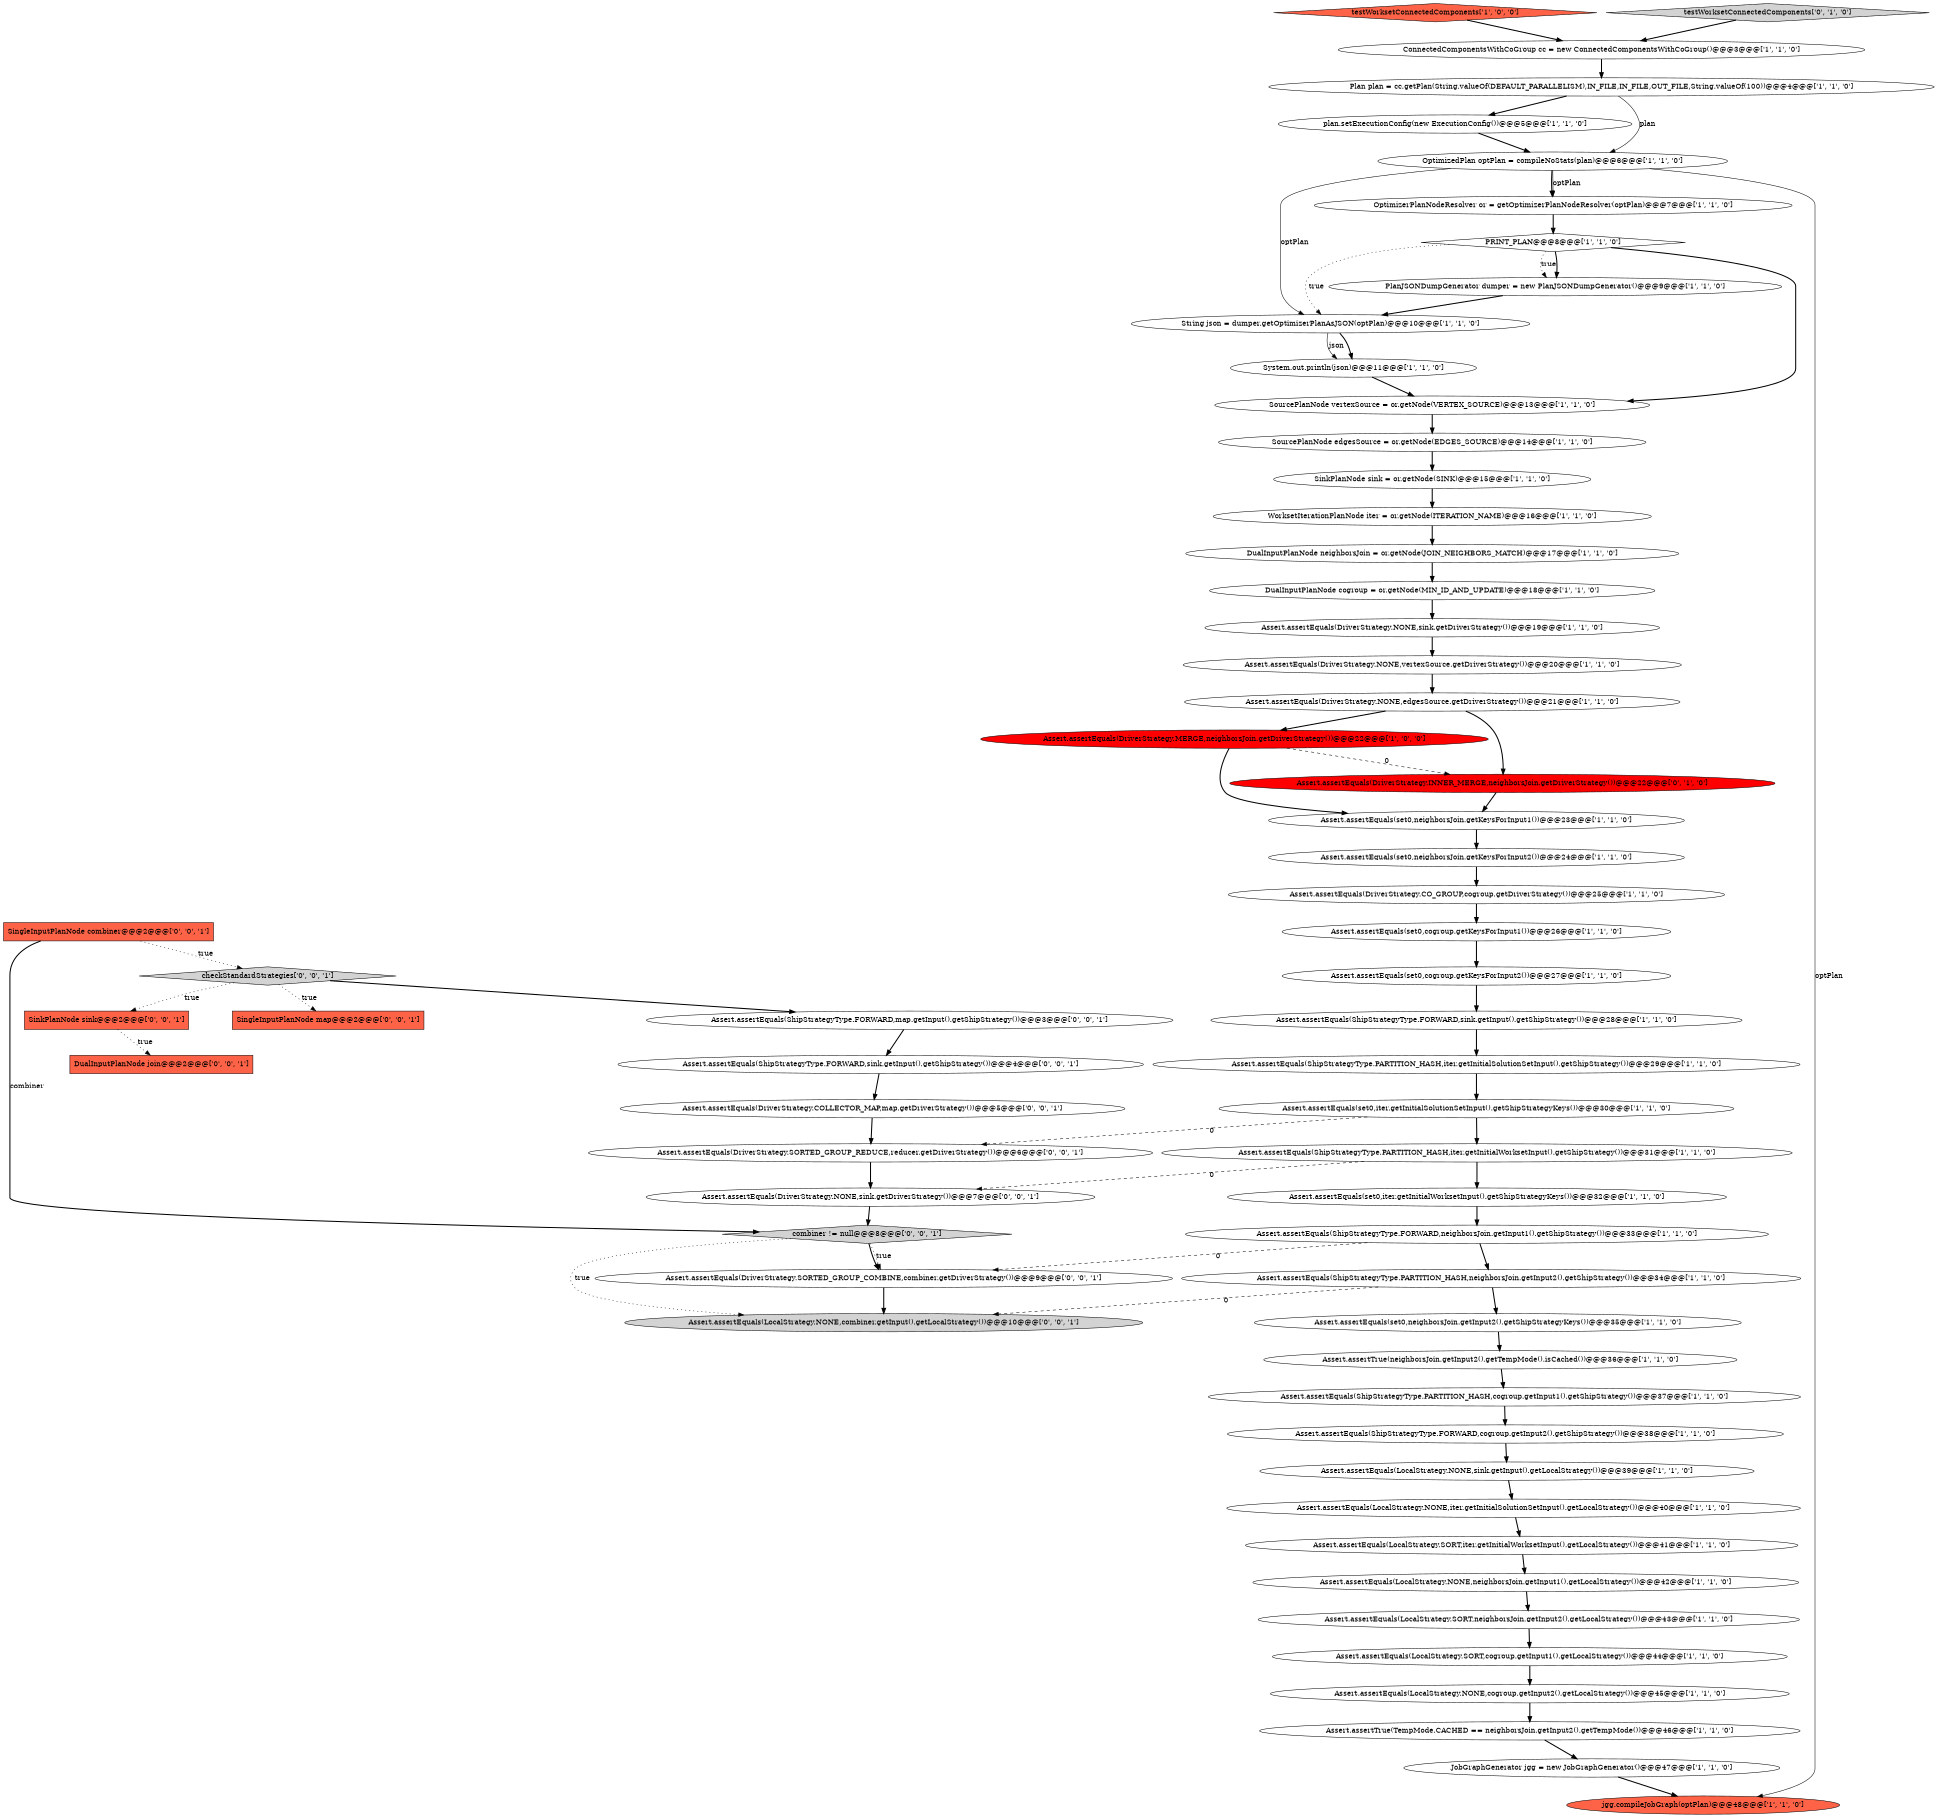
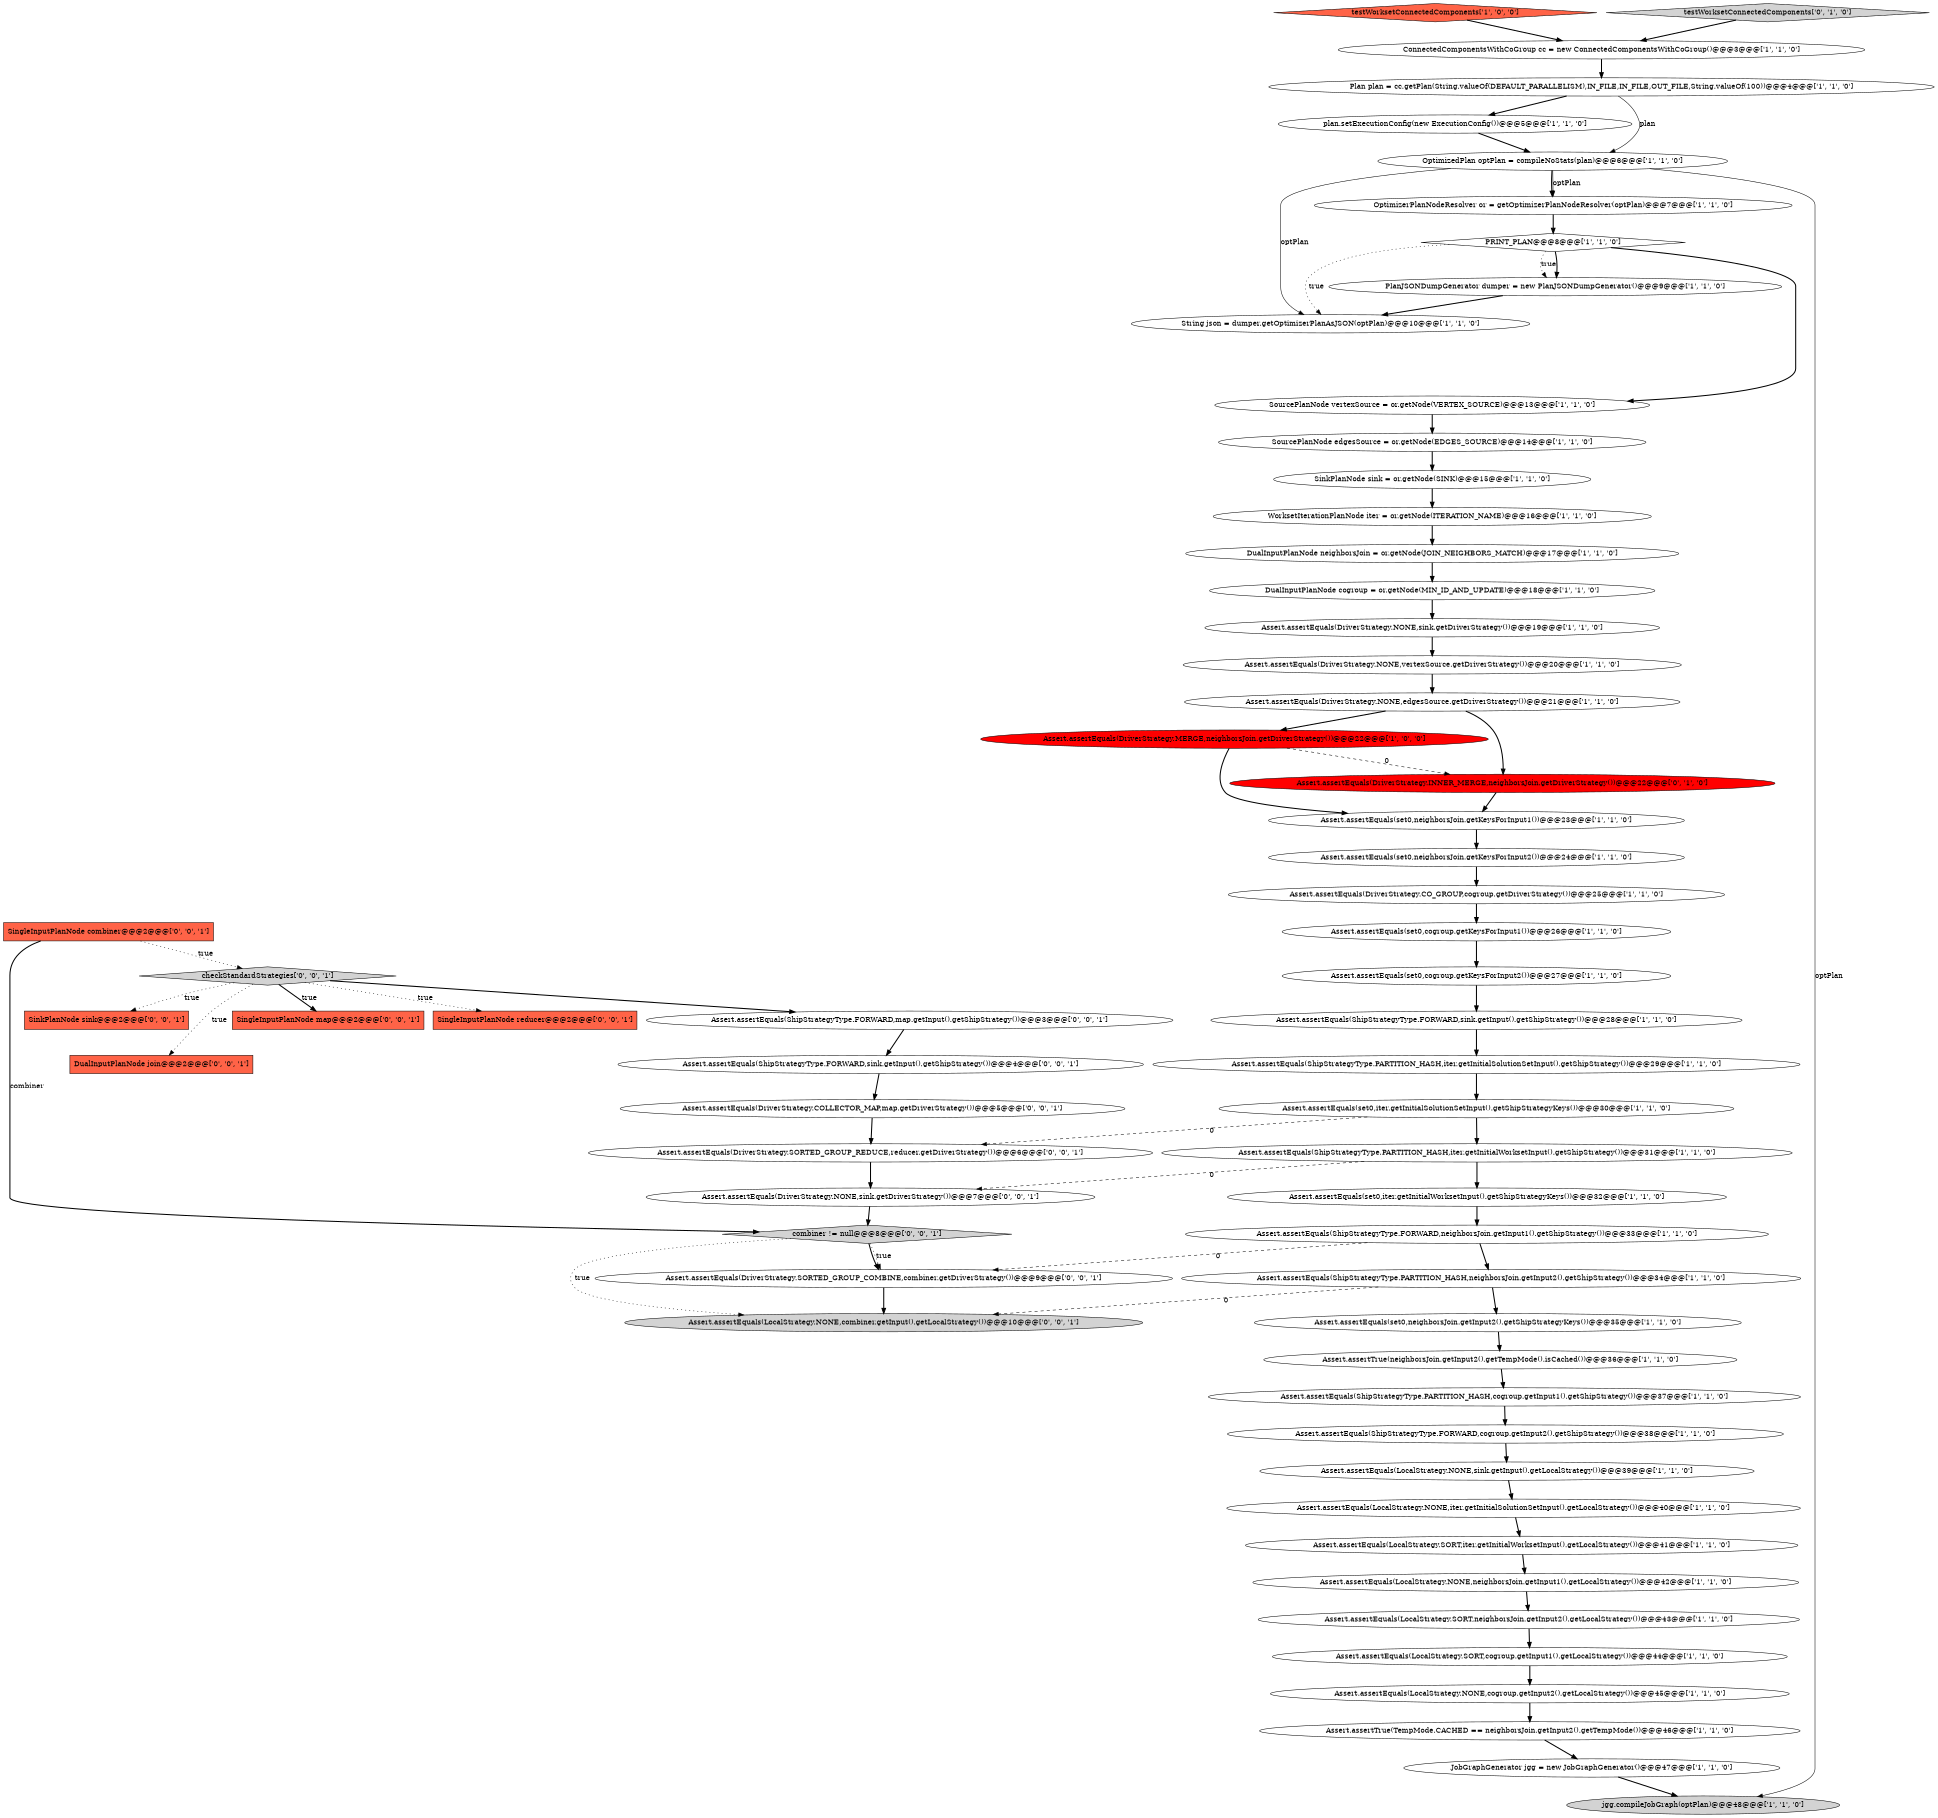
node "System.out.println(json)@@@11@@@['1', '1', '0']": removed
edge "checkStandardStrategies['0', '0', '1']" -> "SingleInputPlanNode map@@@2@@@['0', '0', '1']": style dotted -> bold
node "SingleInputPlanNode reducer@@@2@@@['0', '0', '1']": added
edge "SinkPlanNode sink@@@2@@@['0', '0', '1']" -> "DualInputPlanNode join@@@2@@@['0', '0', '1']": now "checkStandardStrategies['0', '0', '1']" -> "DualInputPlanNode join@@@2@@@['0', '0', '1']"
node "jgg.compileJobGraph(optPlan)@@@48@@@['1', '1', '0']": fillcolor tomato -> lightgray
